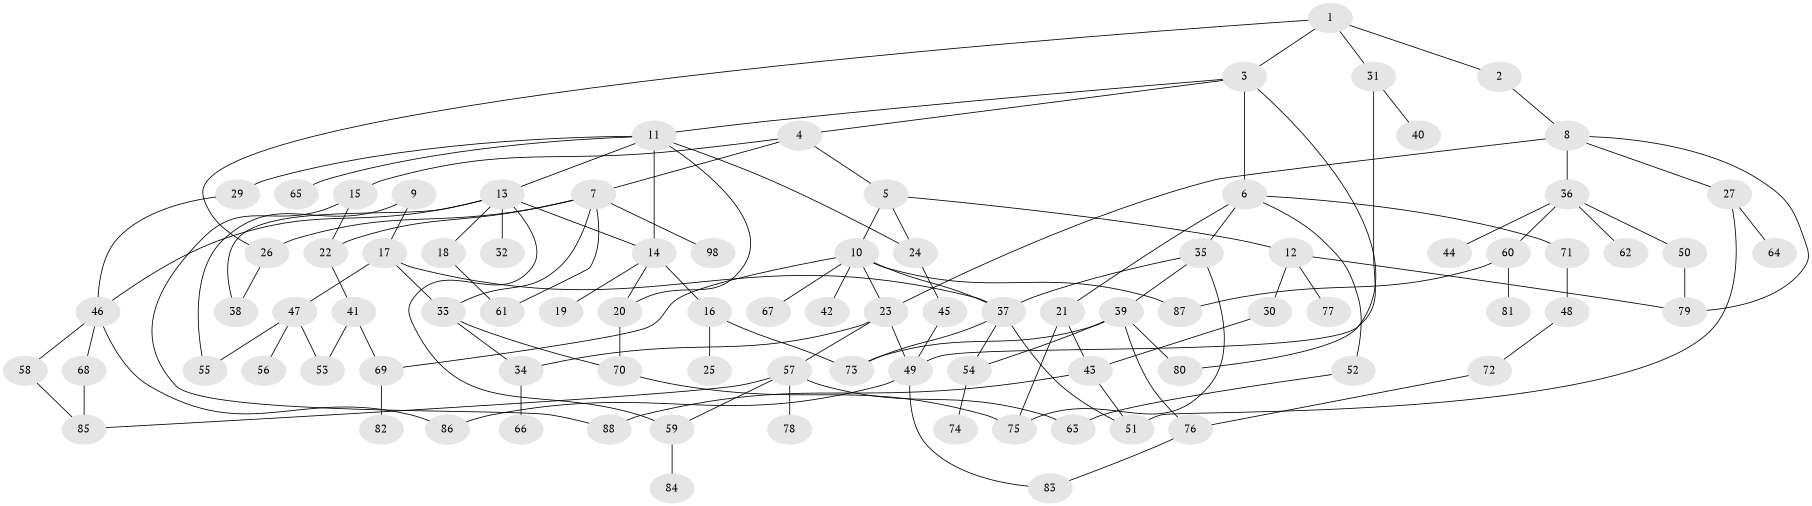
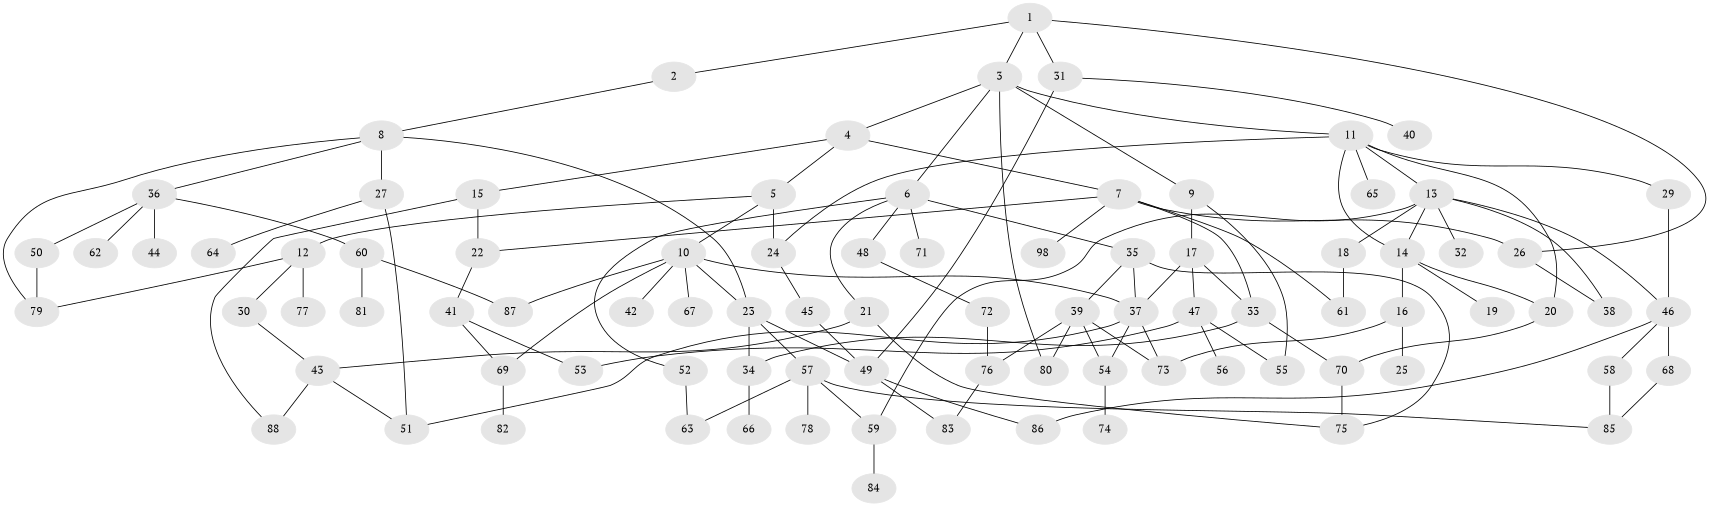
edge "3" -- "9": added
edge "71" -- "48": now "6" -- "48"
